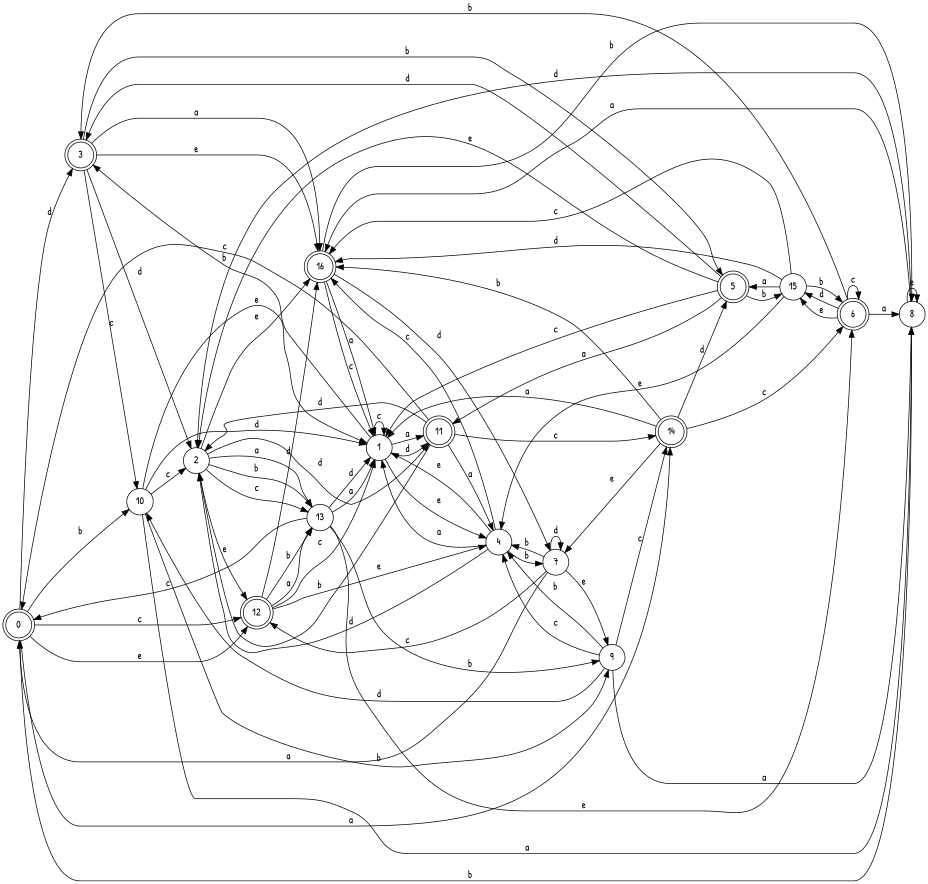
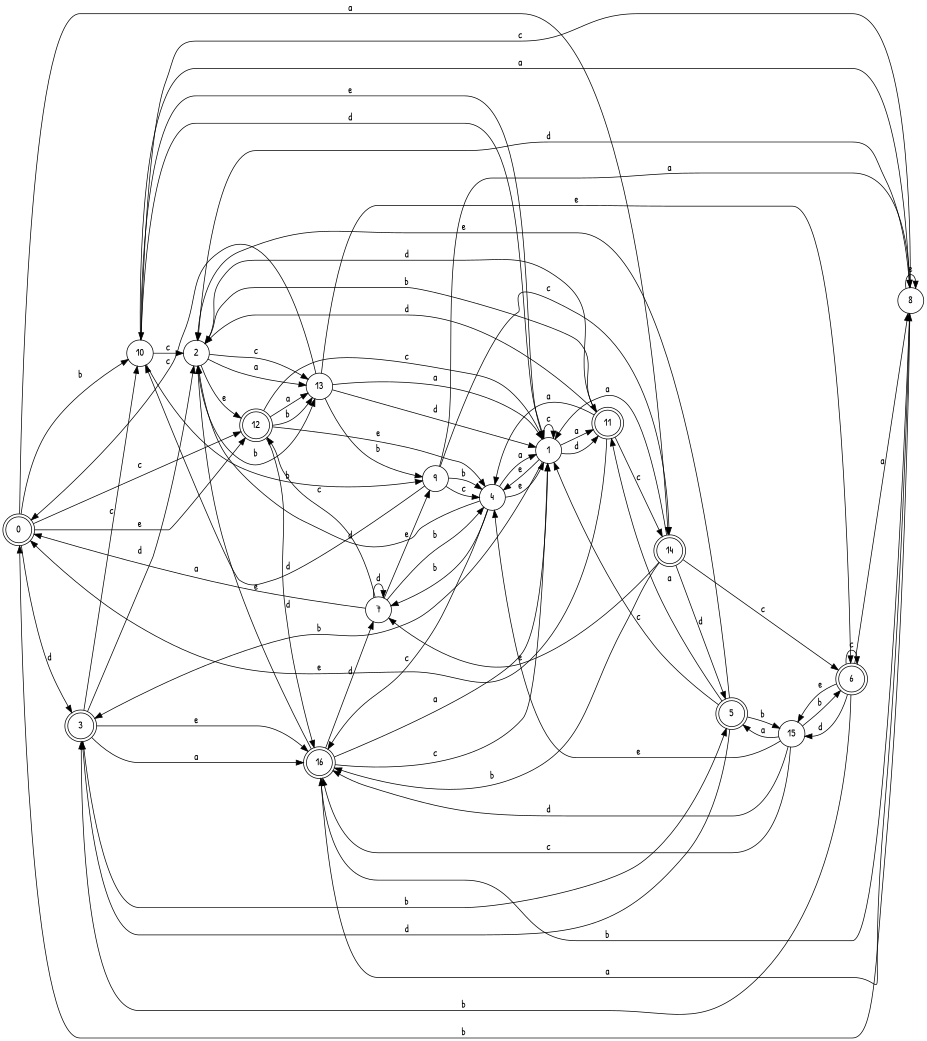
edge "8" -> "10": added, label "c"
edge "11" -> "0": label "c" -> "e"
edge "2" -> "16": reversed
